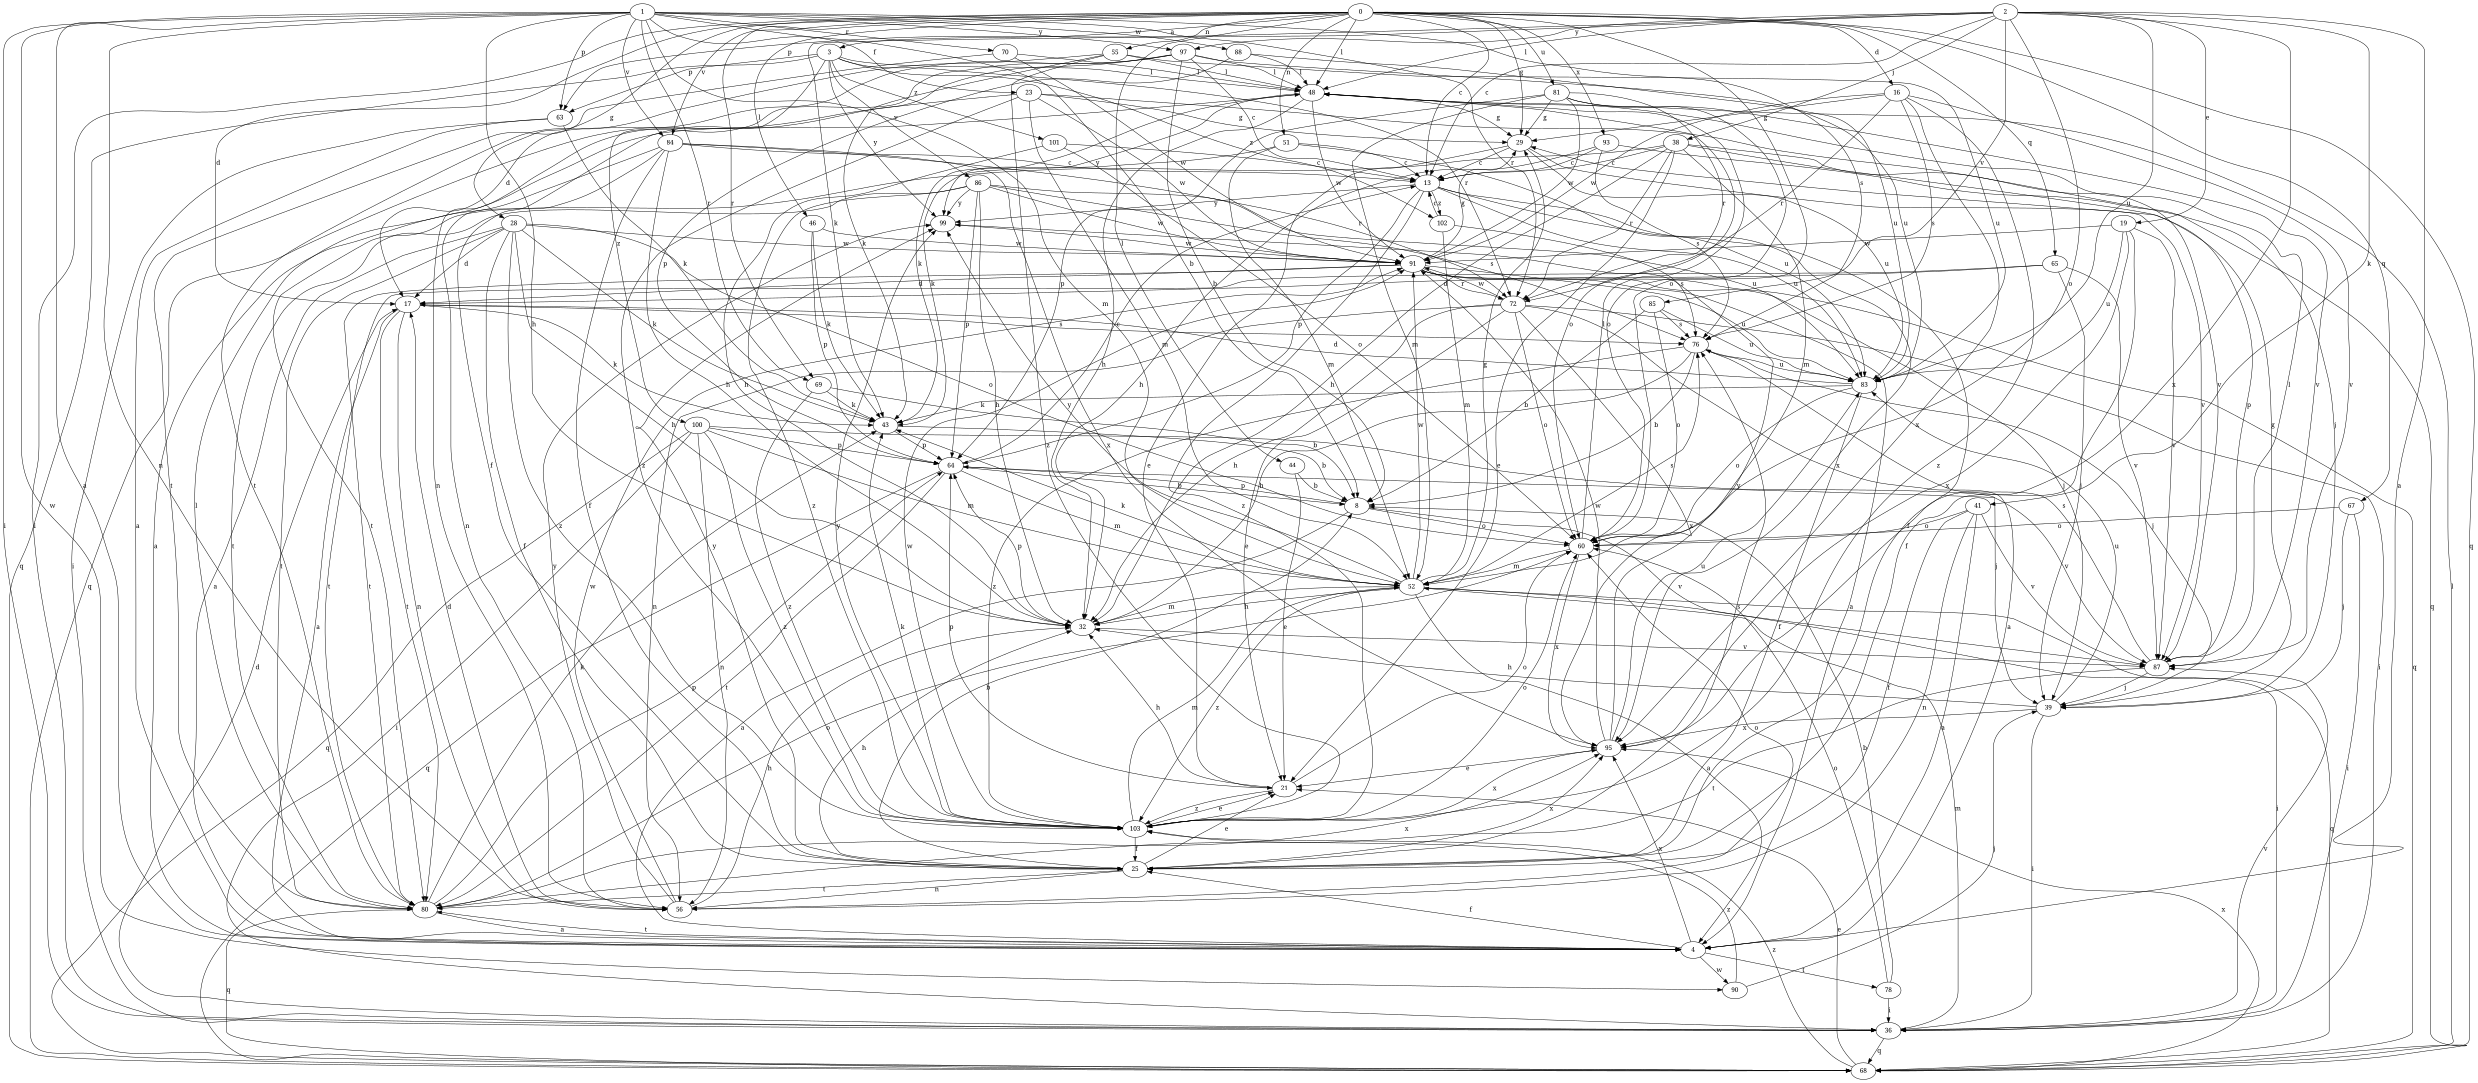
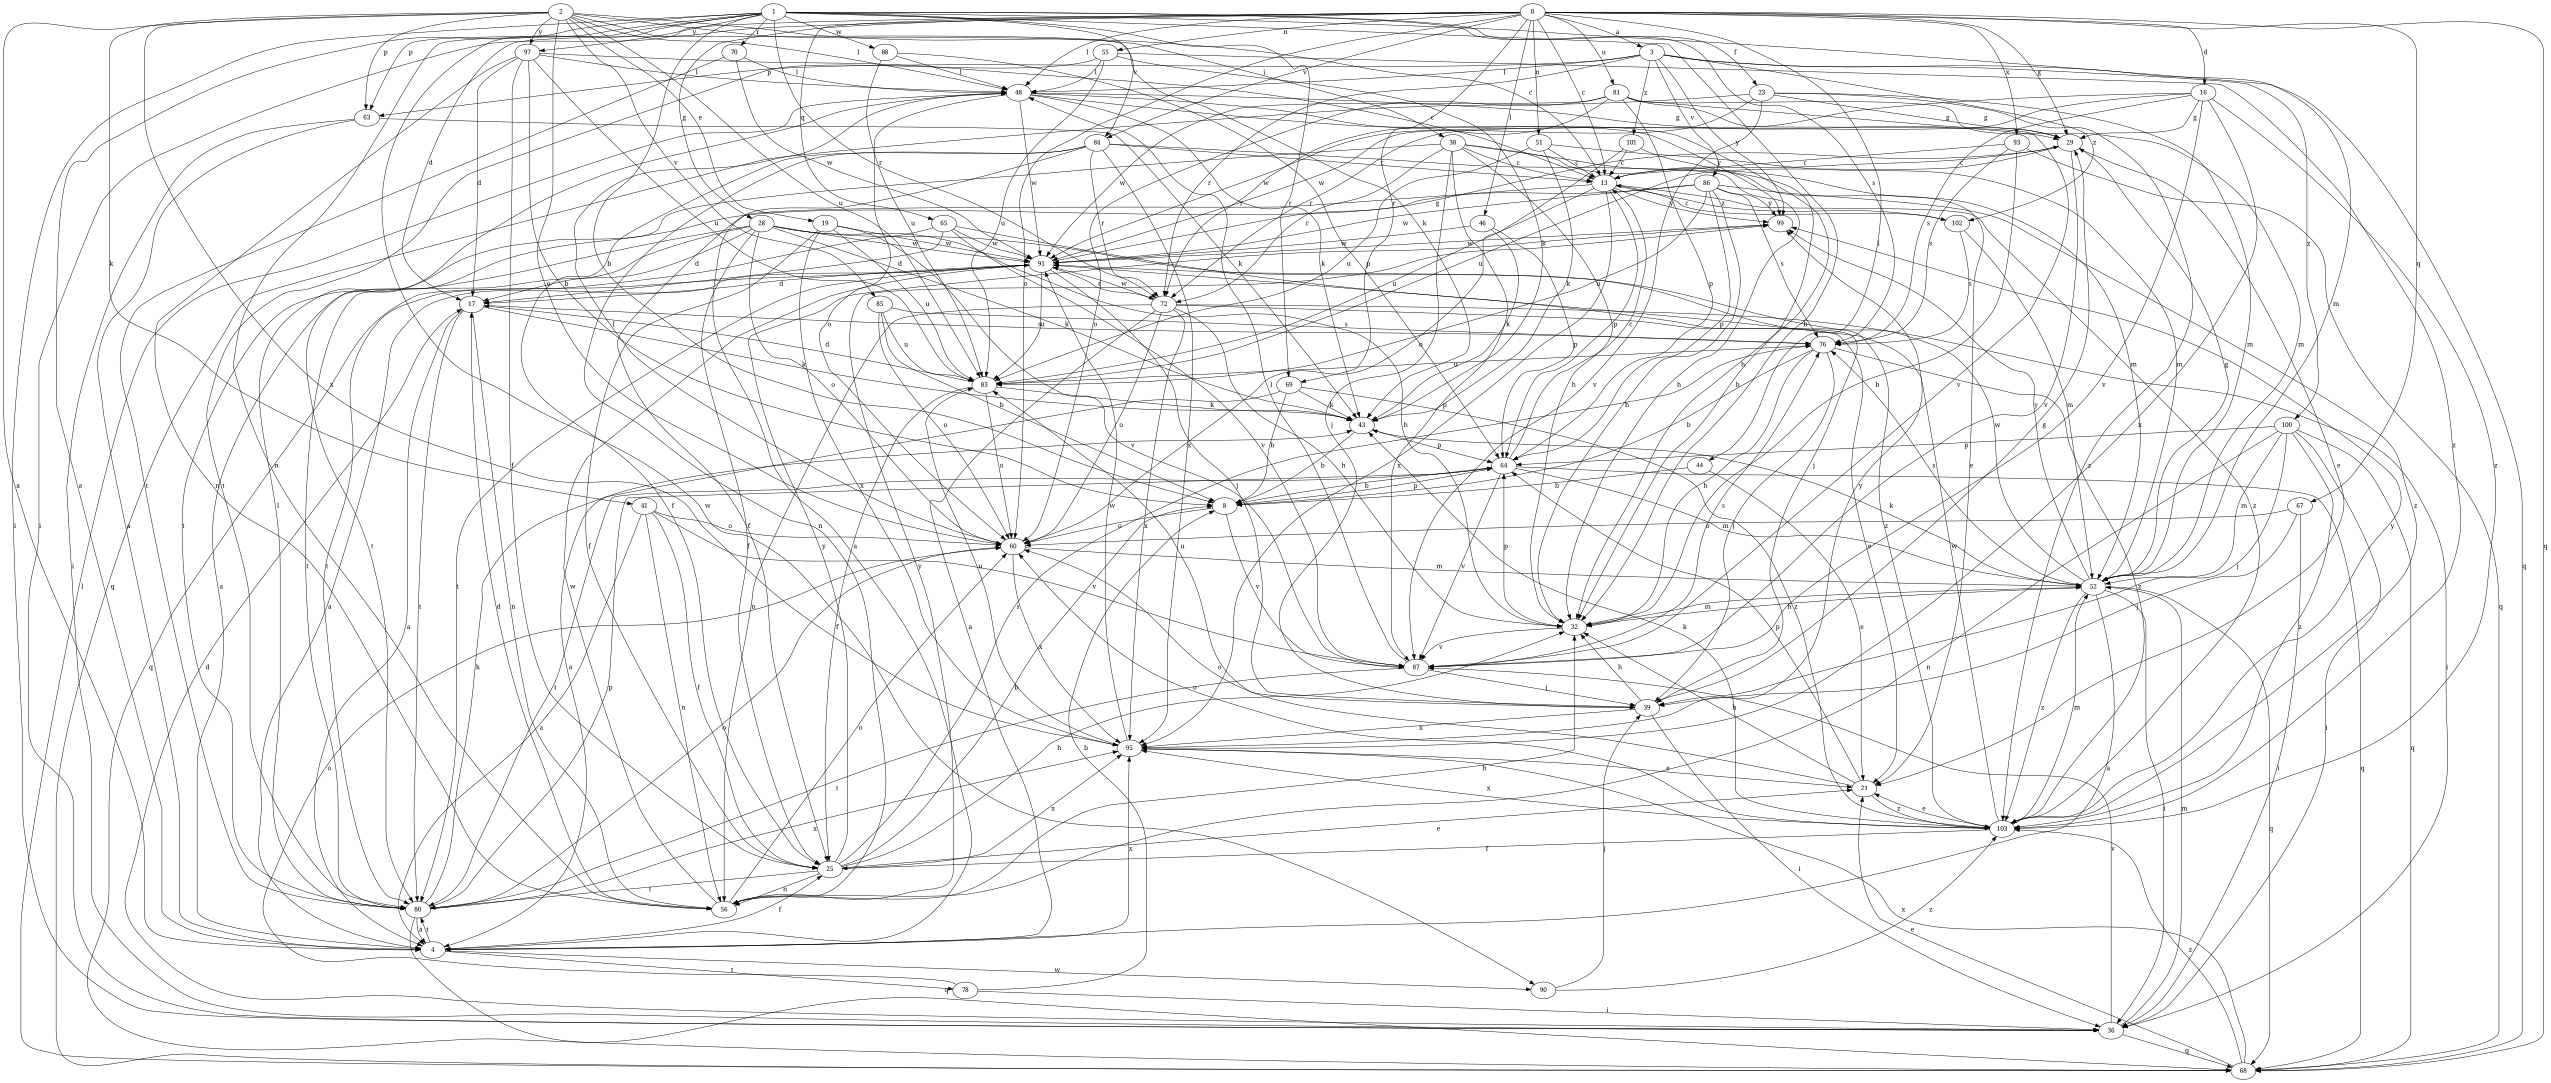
edge "65" -> "91": added, label "w"
edge "8" -> "4": now "69" -> "4"
